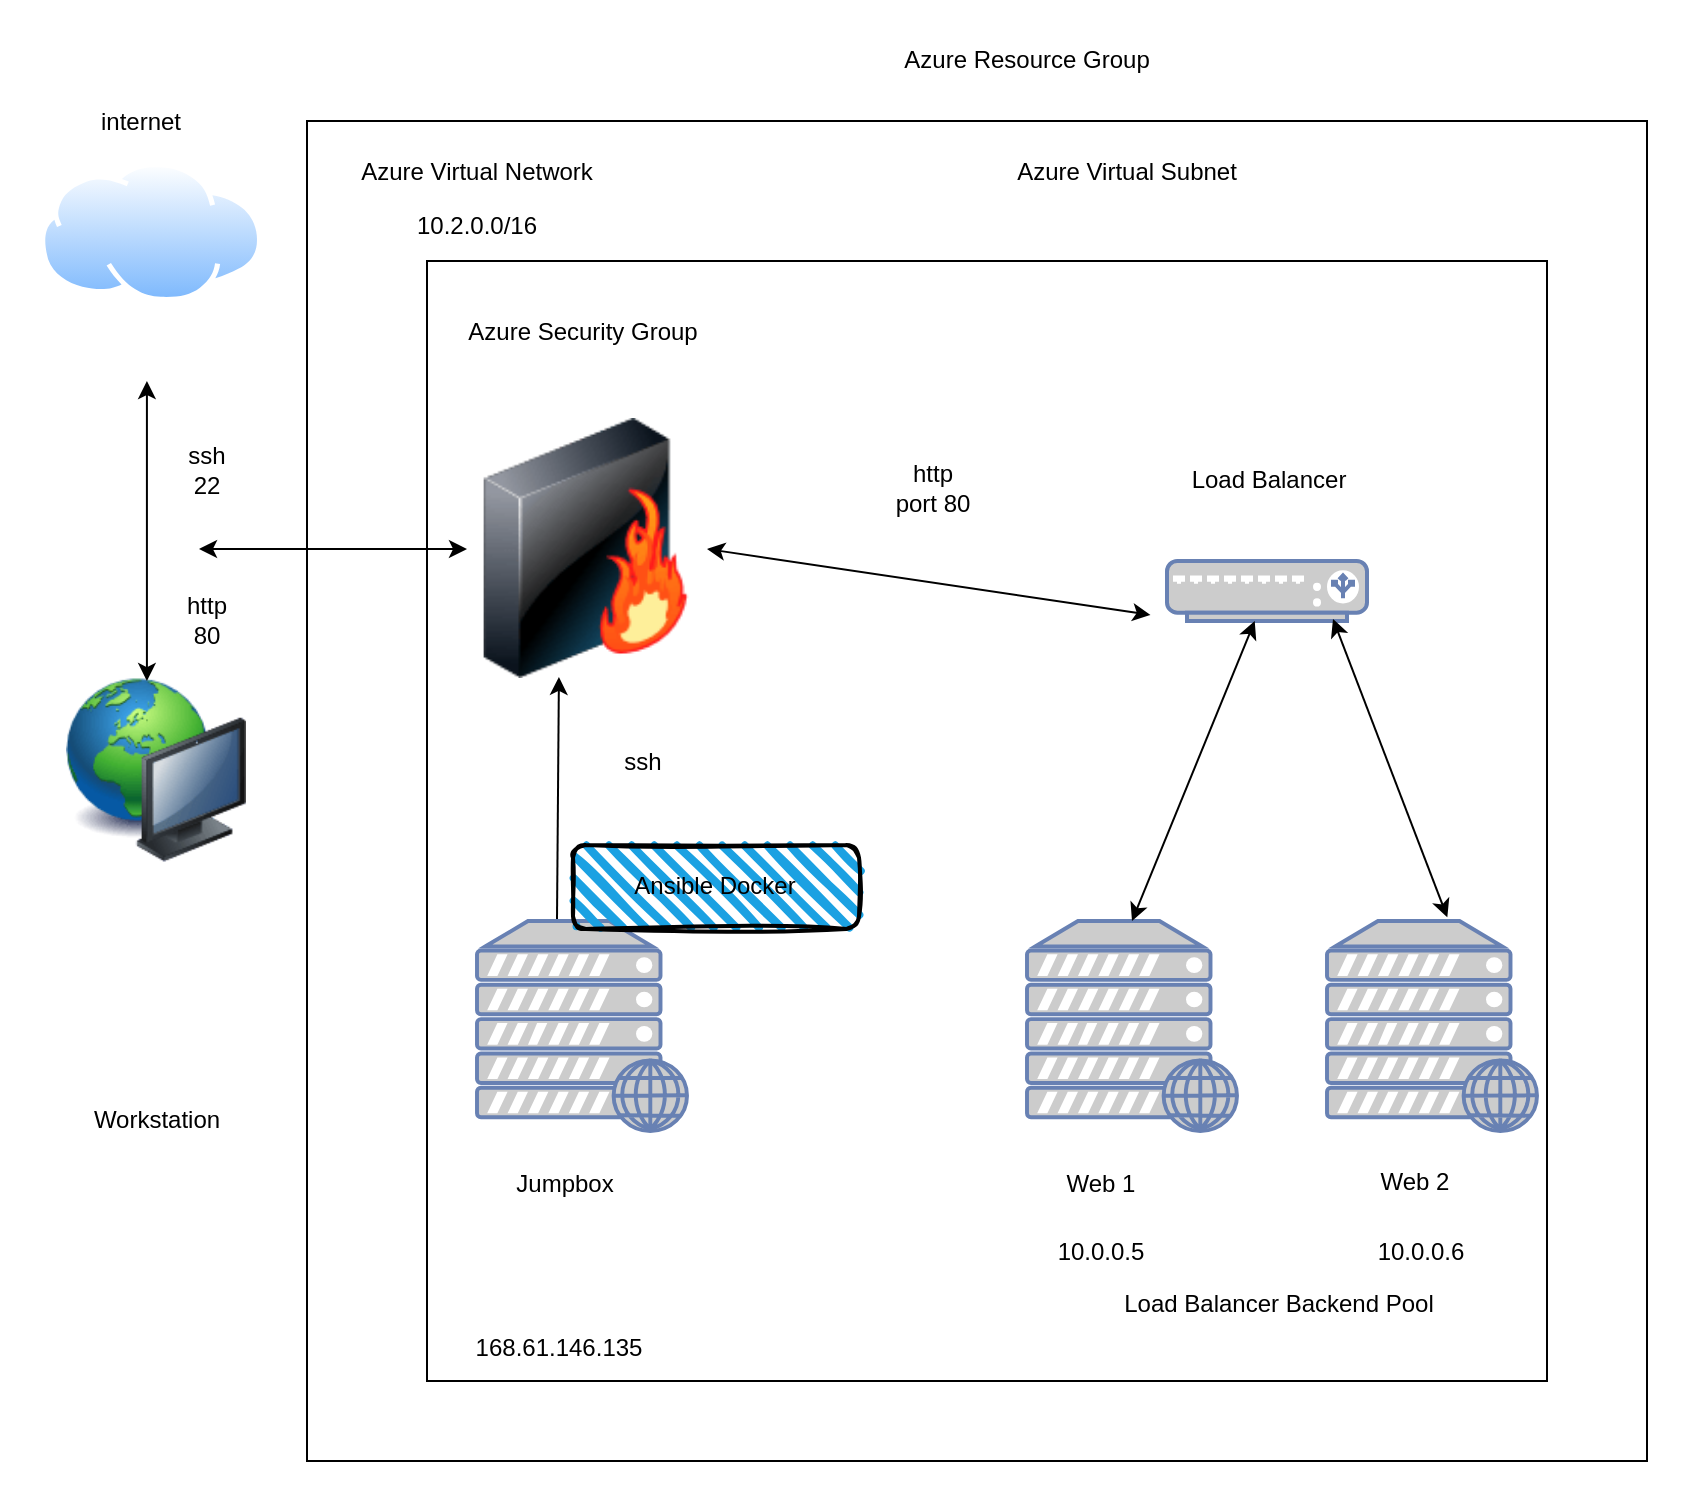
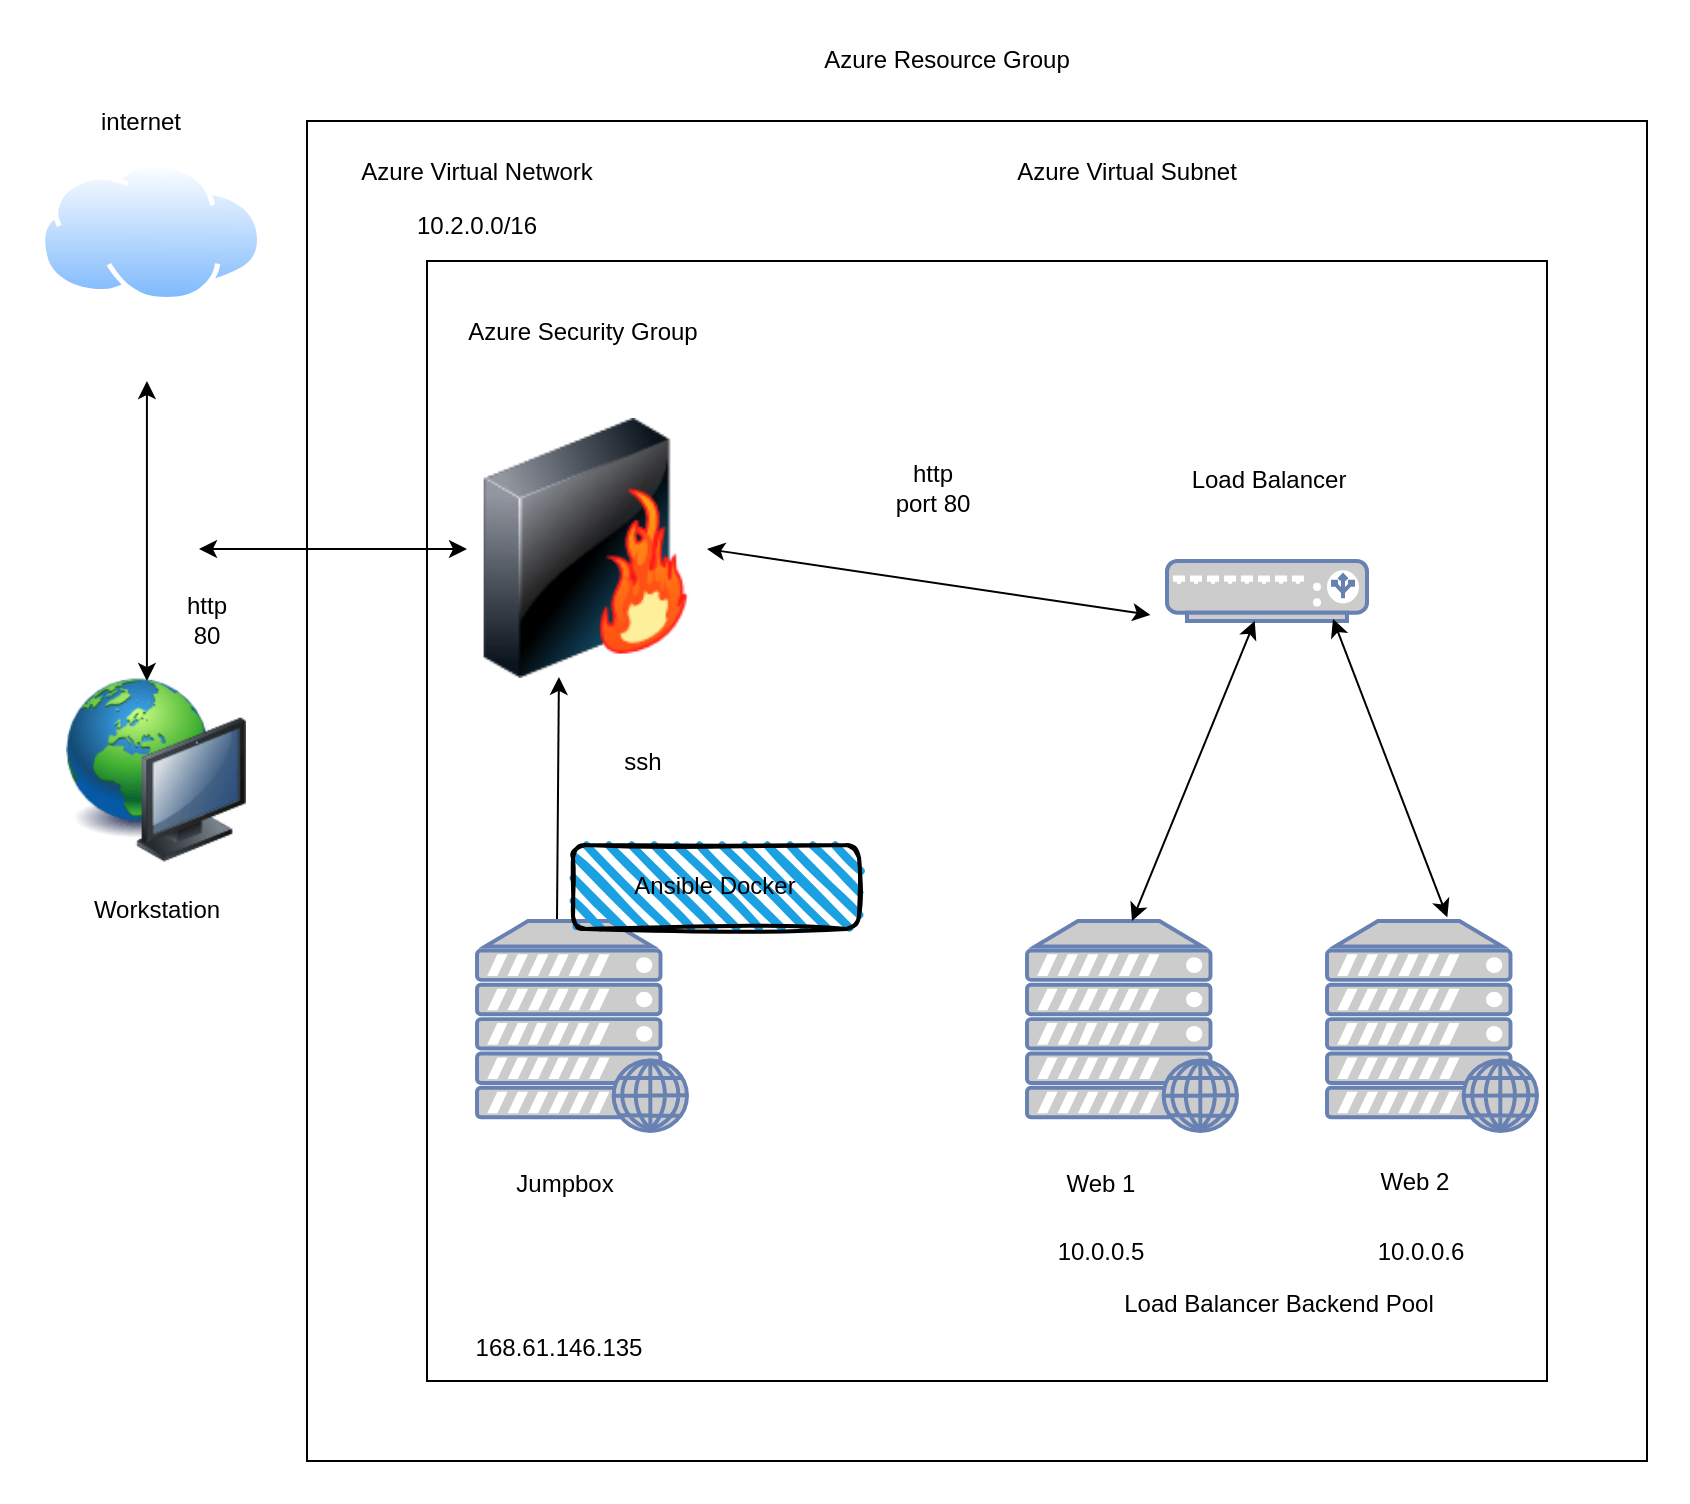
node "Azure Resource Group": moved (1027, 61) -> (947, 61)
node "ssh 22": removed
node "Workstation": moved (157, 1121) -> (157, 911)
